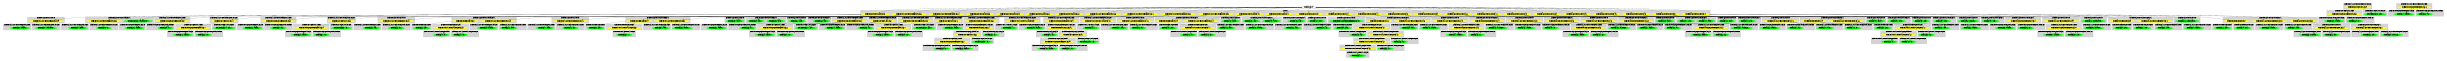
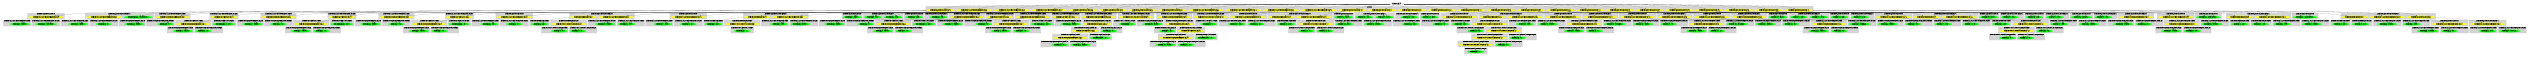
node "NT_EXPR_ASSIGNMENT_OPETATORS_5315": added
node "NT_EXPR_ASSIGNMENT_OPETATORS_5425": fillcolor green -> yellow
